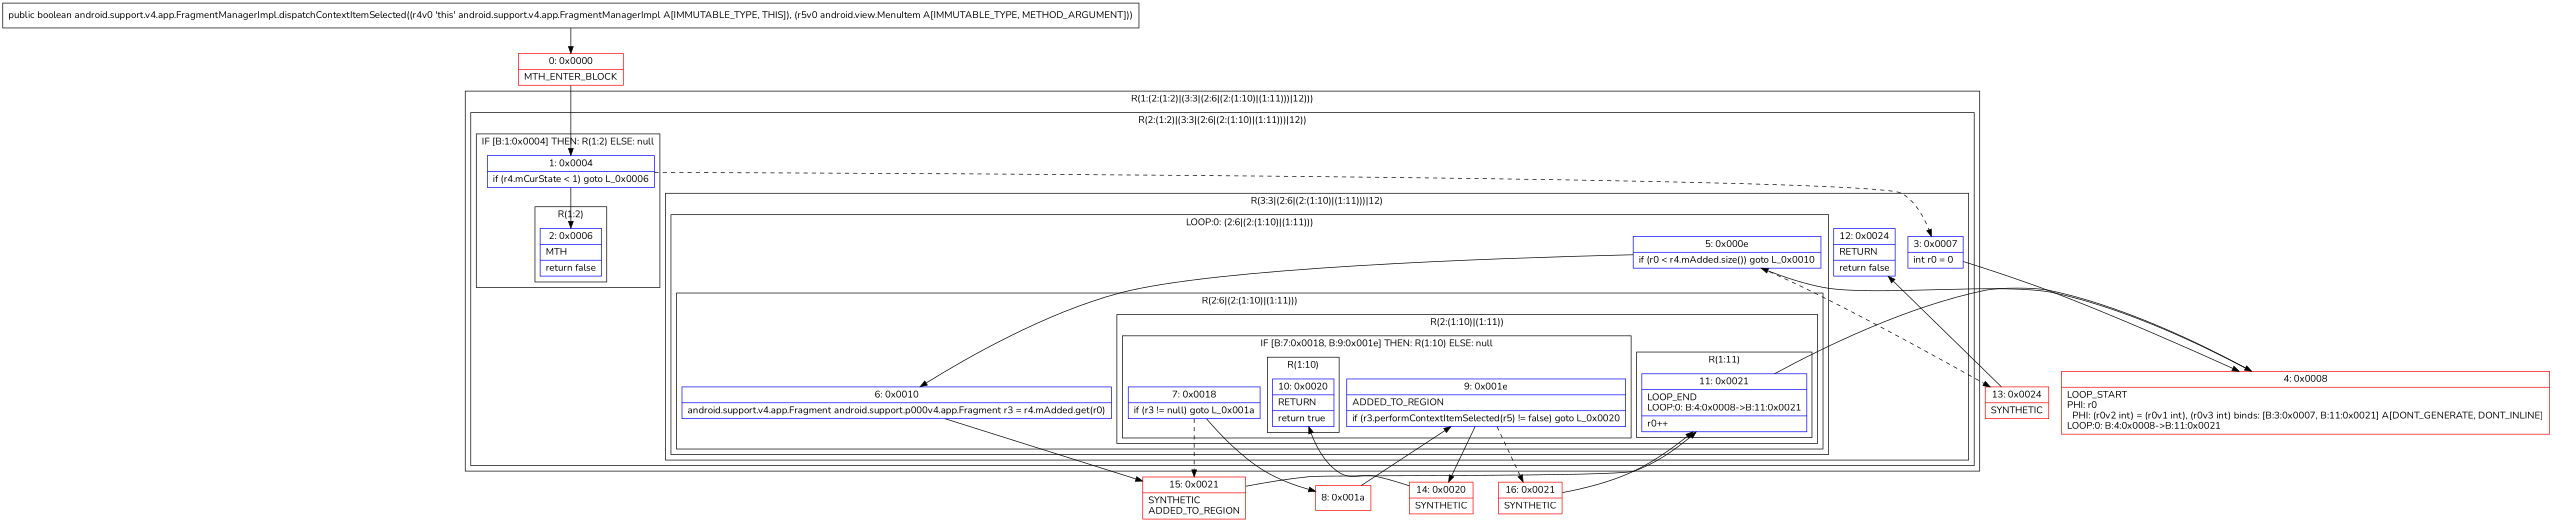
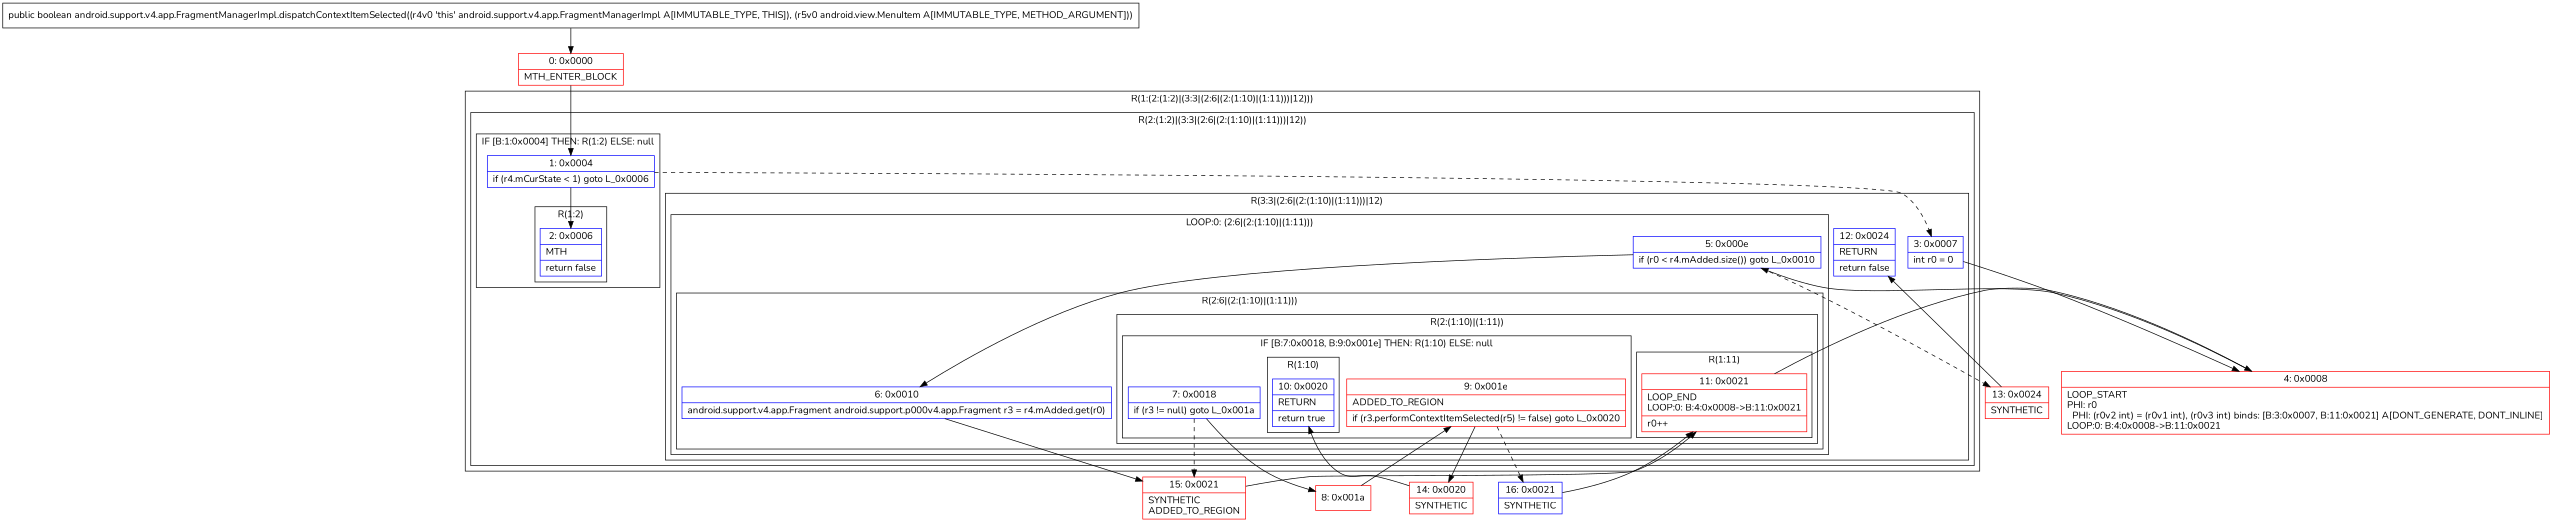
node "9: 0x001e": color blue -> red
node "11: 0x0021": color blue -> red
node "16: 0x0021": color red -> blue
